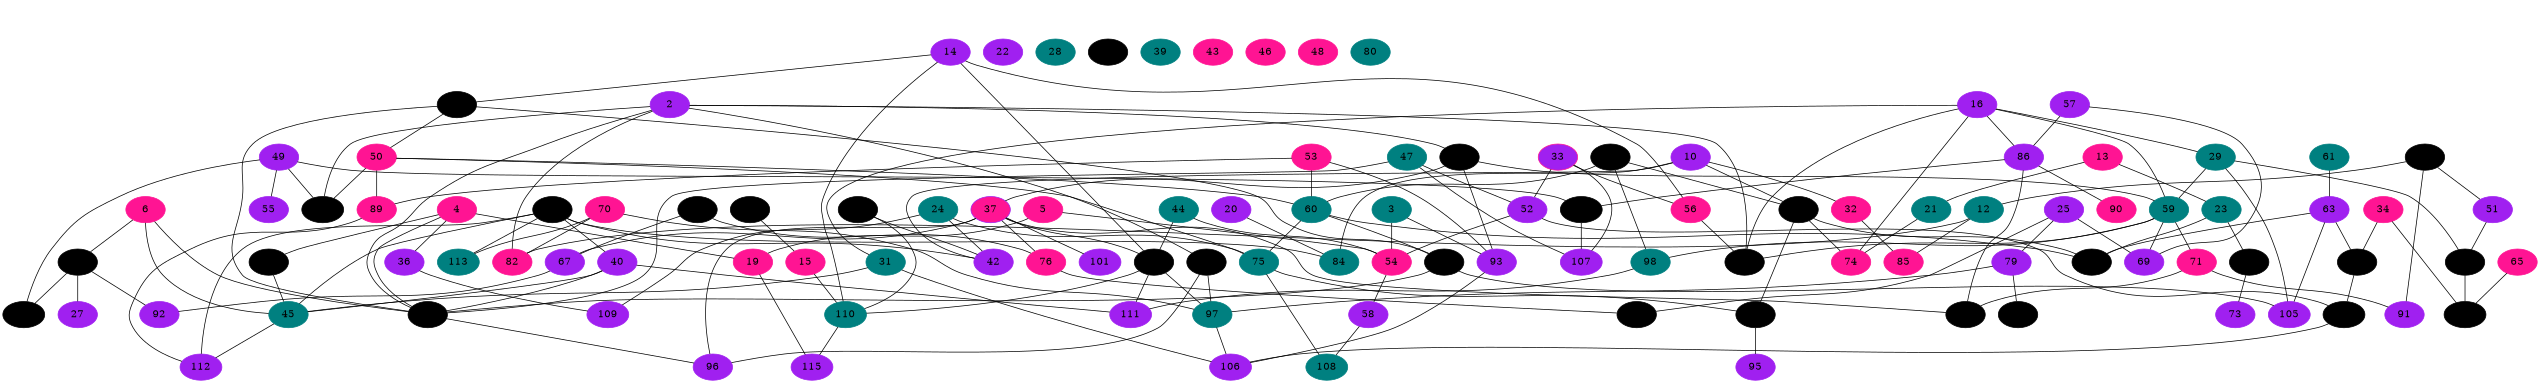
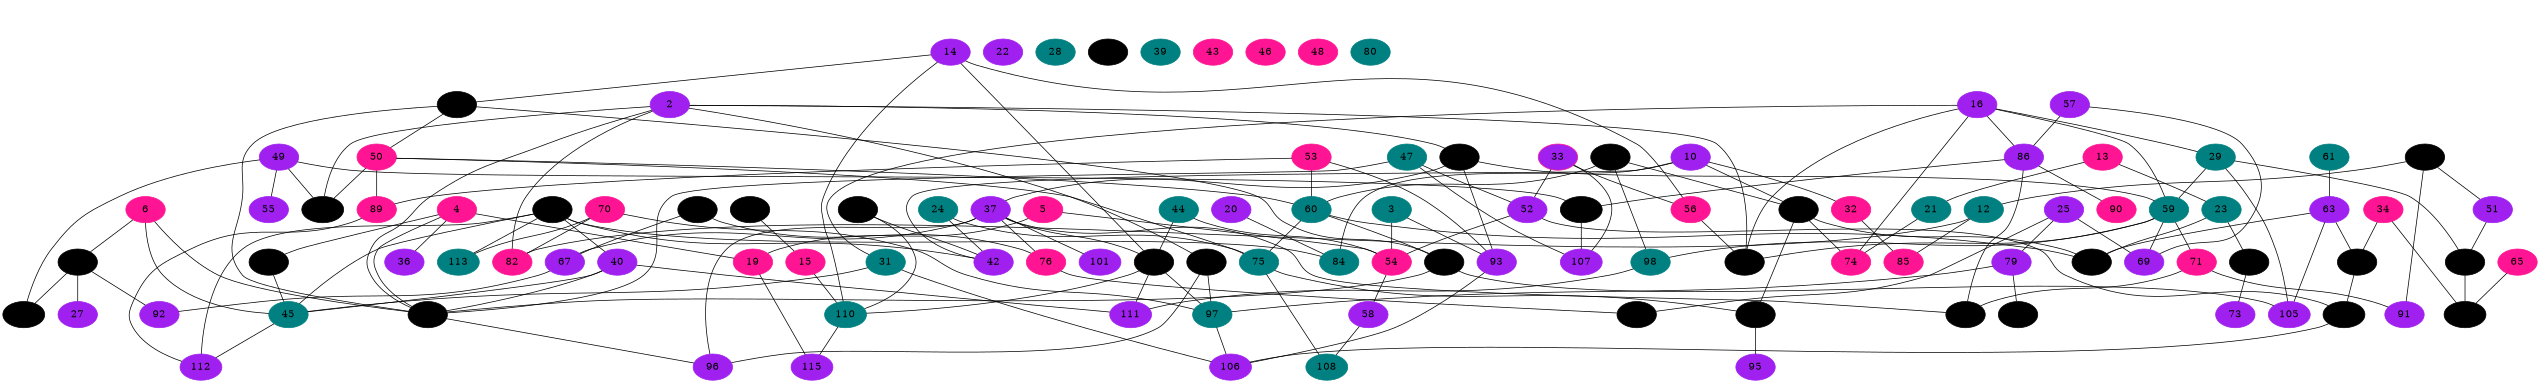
node "37": fillcolor deeppink -> purple
node "109": removed
